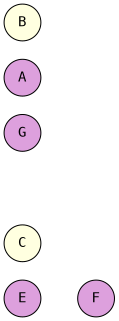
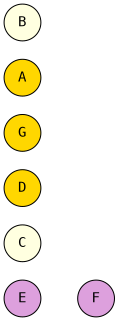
node "A": fillcolor plum -> gold
node "G": fillcolor plum -> gold
node "D": added
